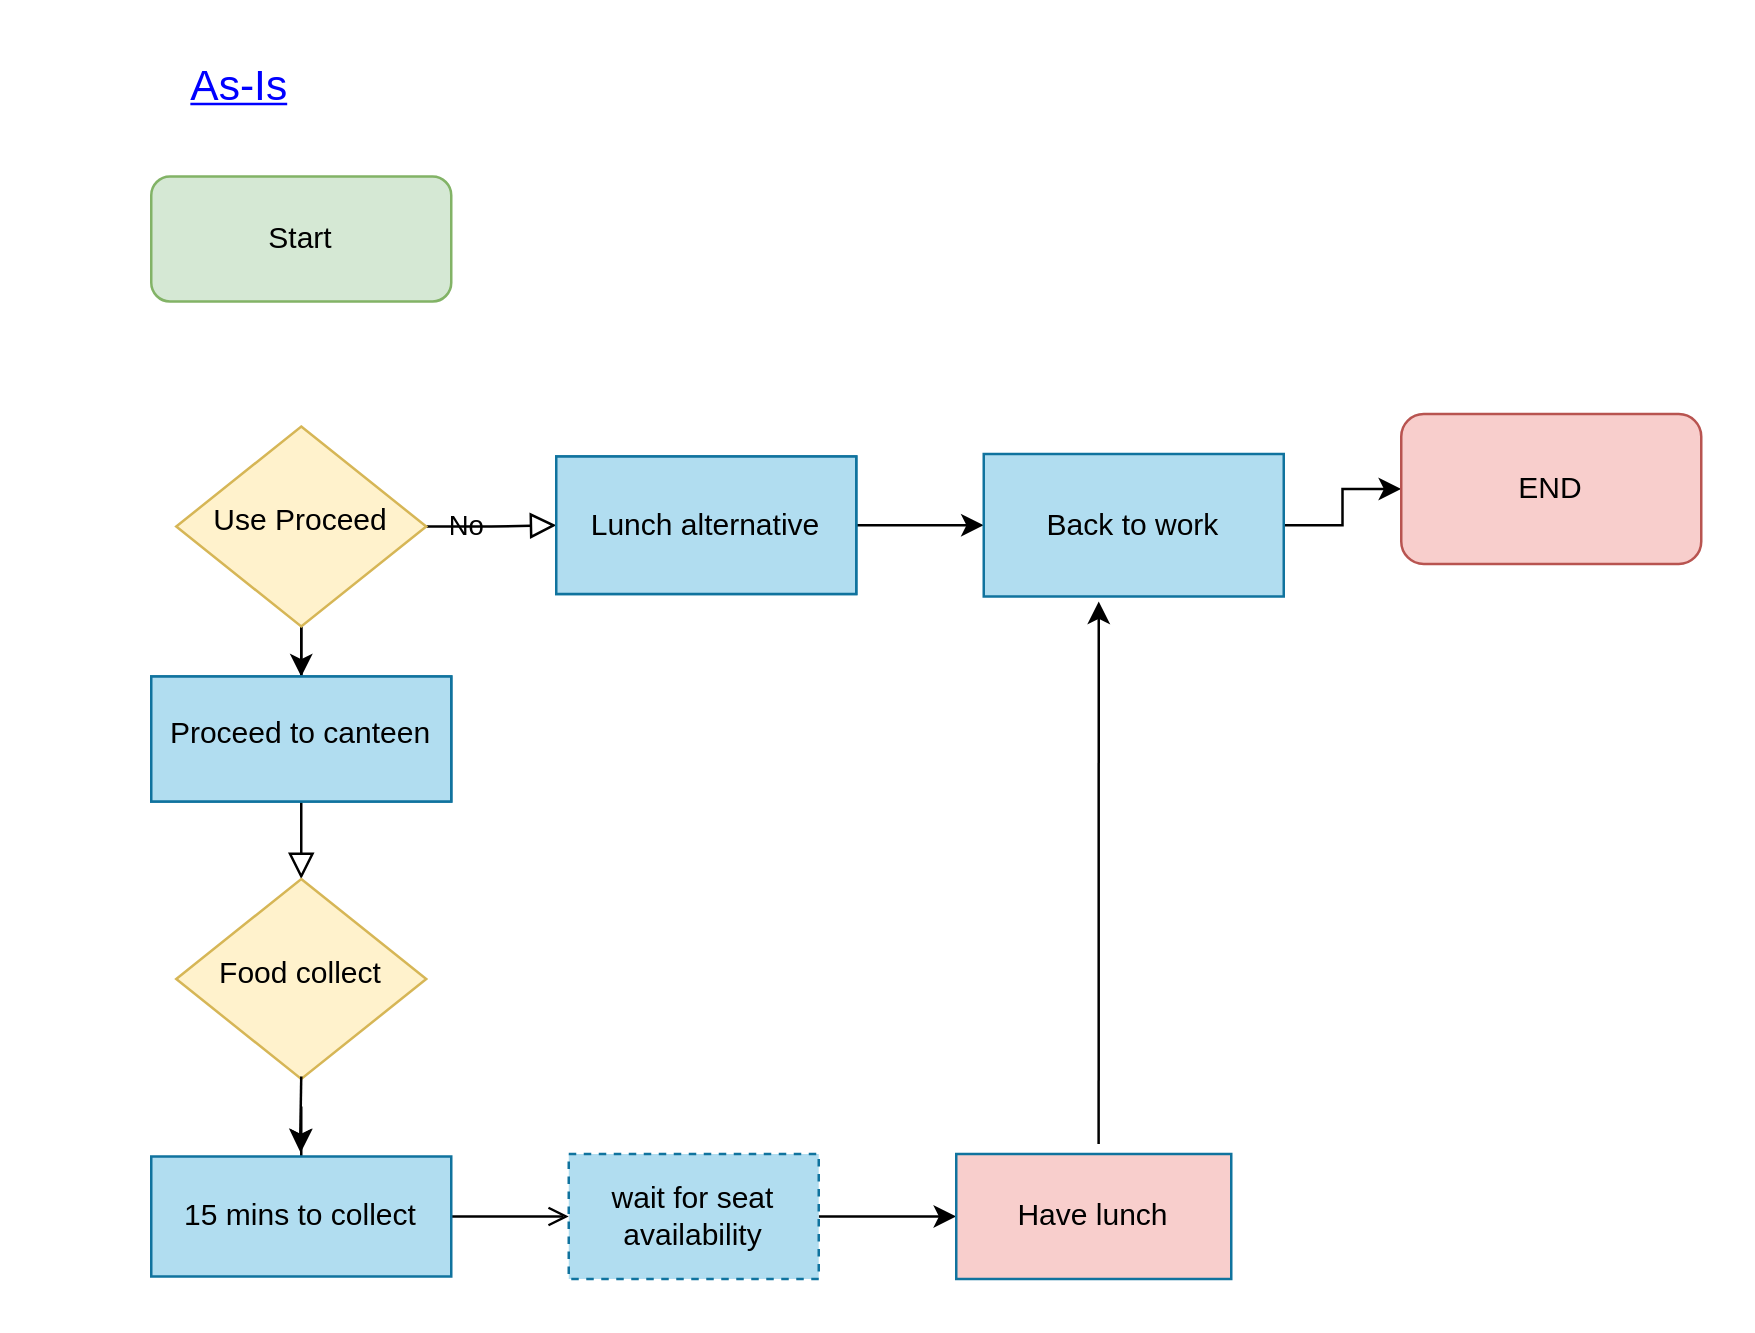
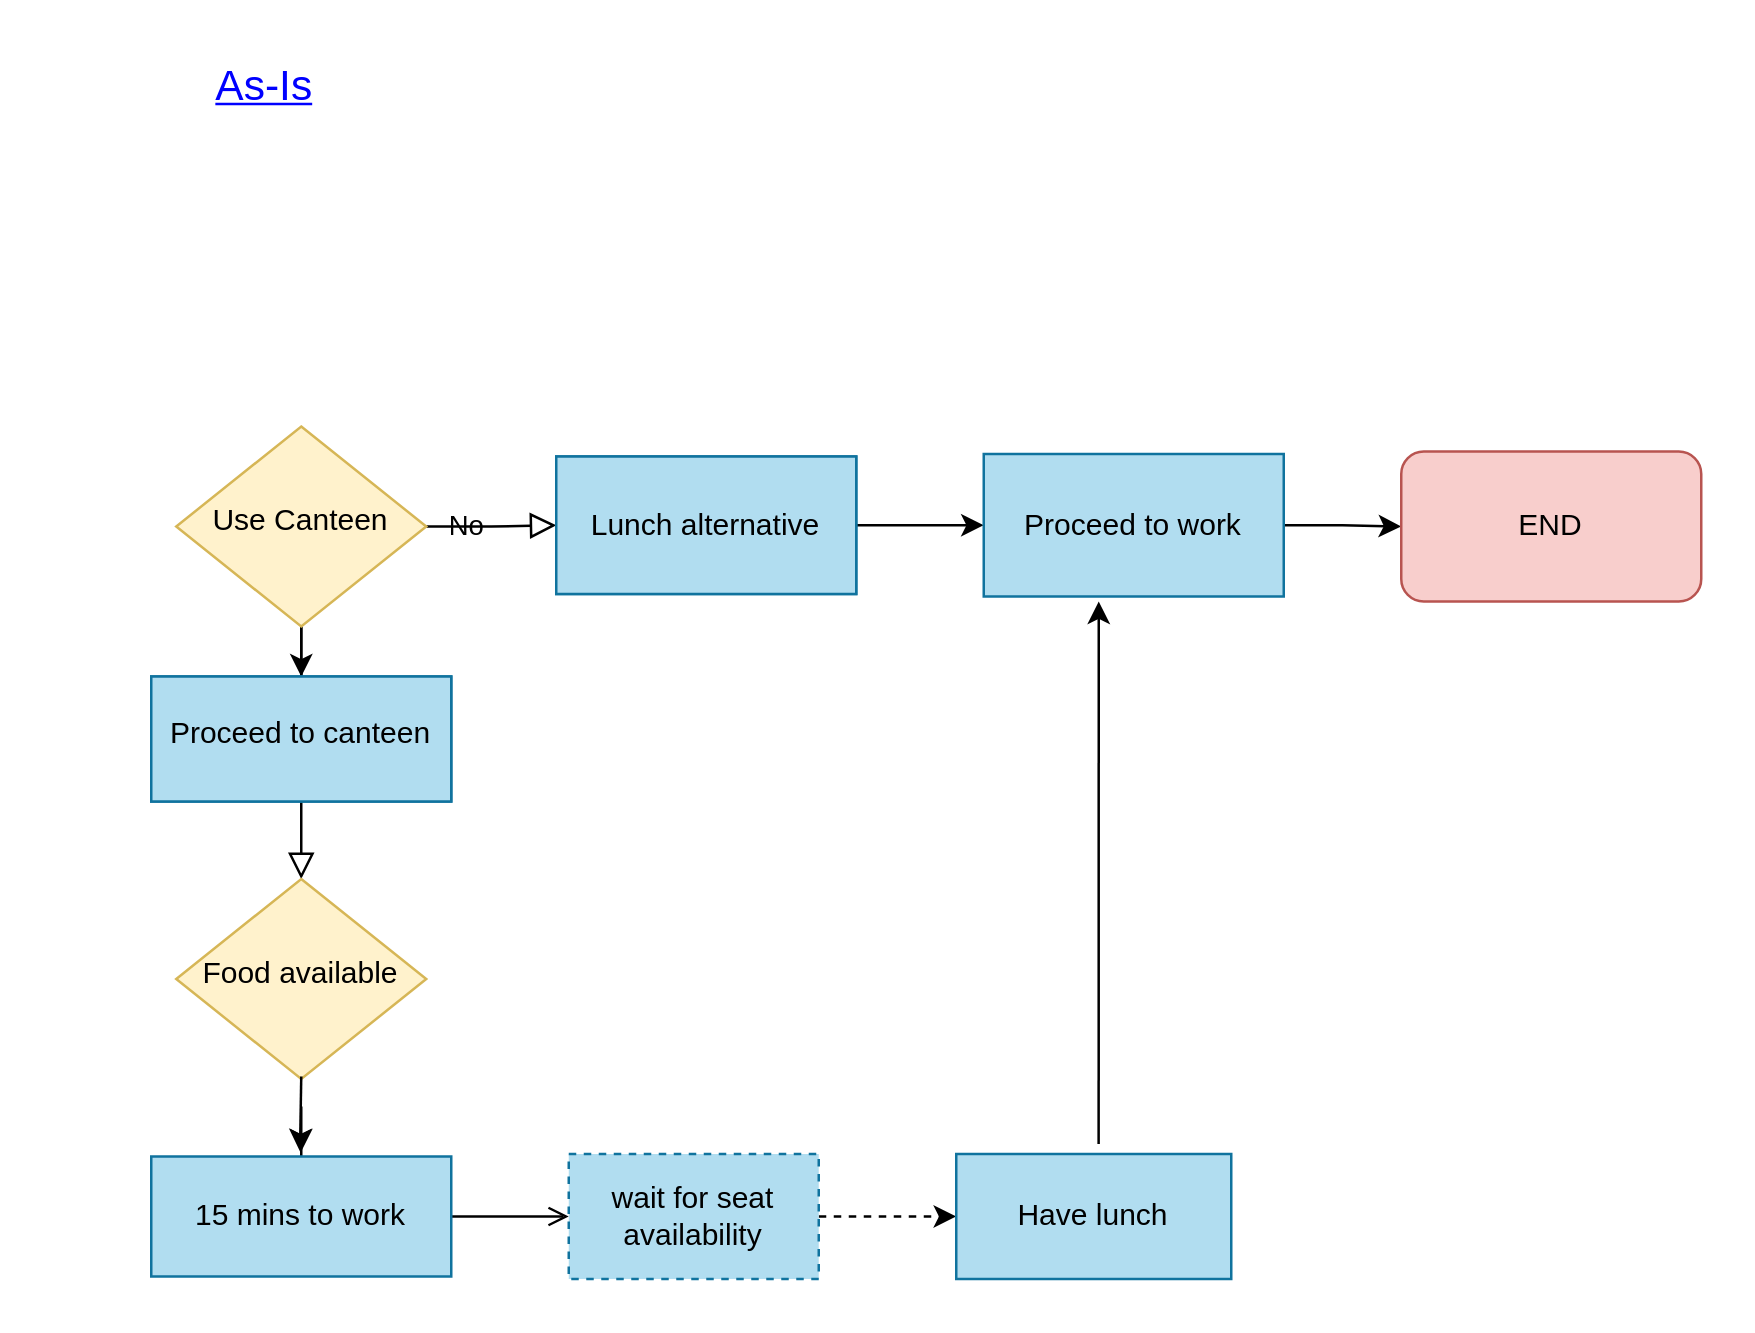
node "As-Is": moved (239, 89) -> (264, 89)
node "Start": removed
node "END": moved (1551, 489) -> (1551, 526)
node "Use Proceed": label "Use Proceed" -> "Use Canteen"
node "Back to work": label "Back to work" -> "Proceed to work"
node "Food collect": label "Food collect" -> "Food available"
node "15 mins to collect": label "15 mins to collect" -> "15 mins to work"
edge "wait for seat availability" -> "Have lunch": style solid -> dashed
node "Have lunch": fillcolor #f8cecc -> #b1ddf0
